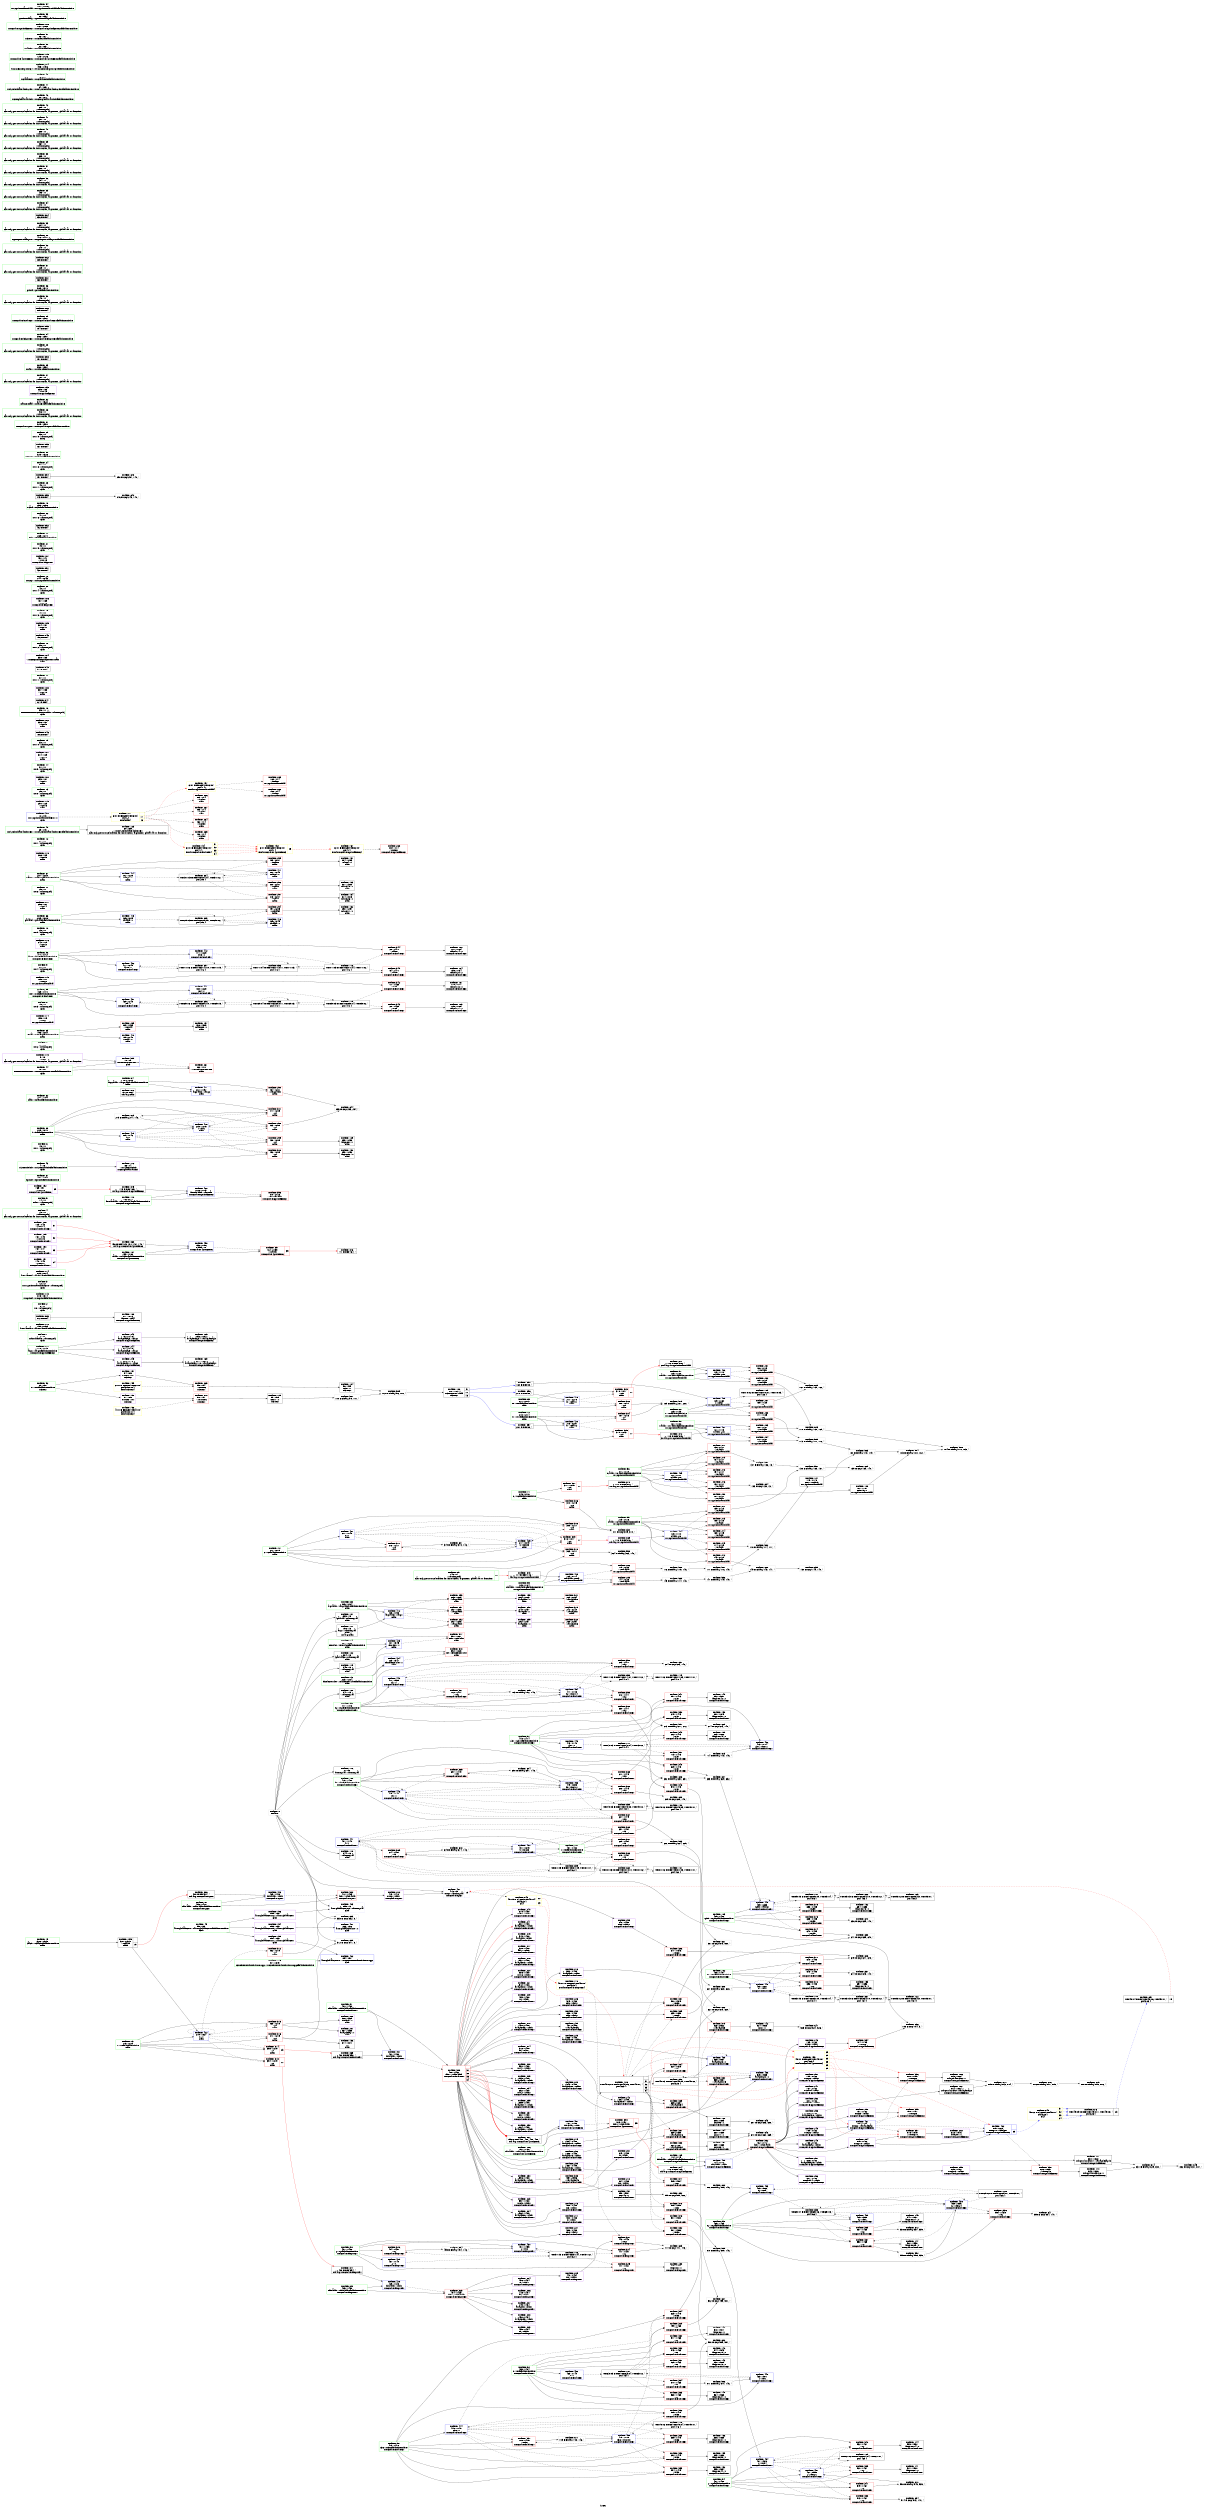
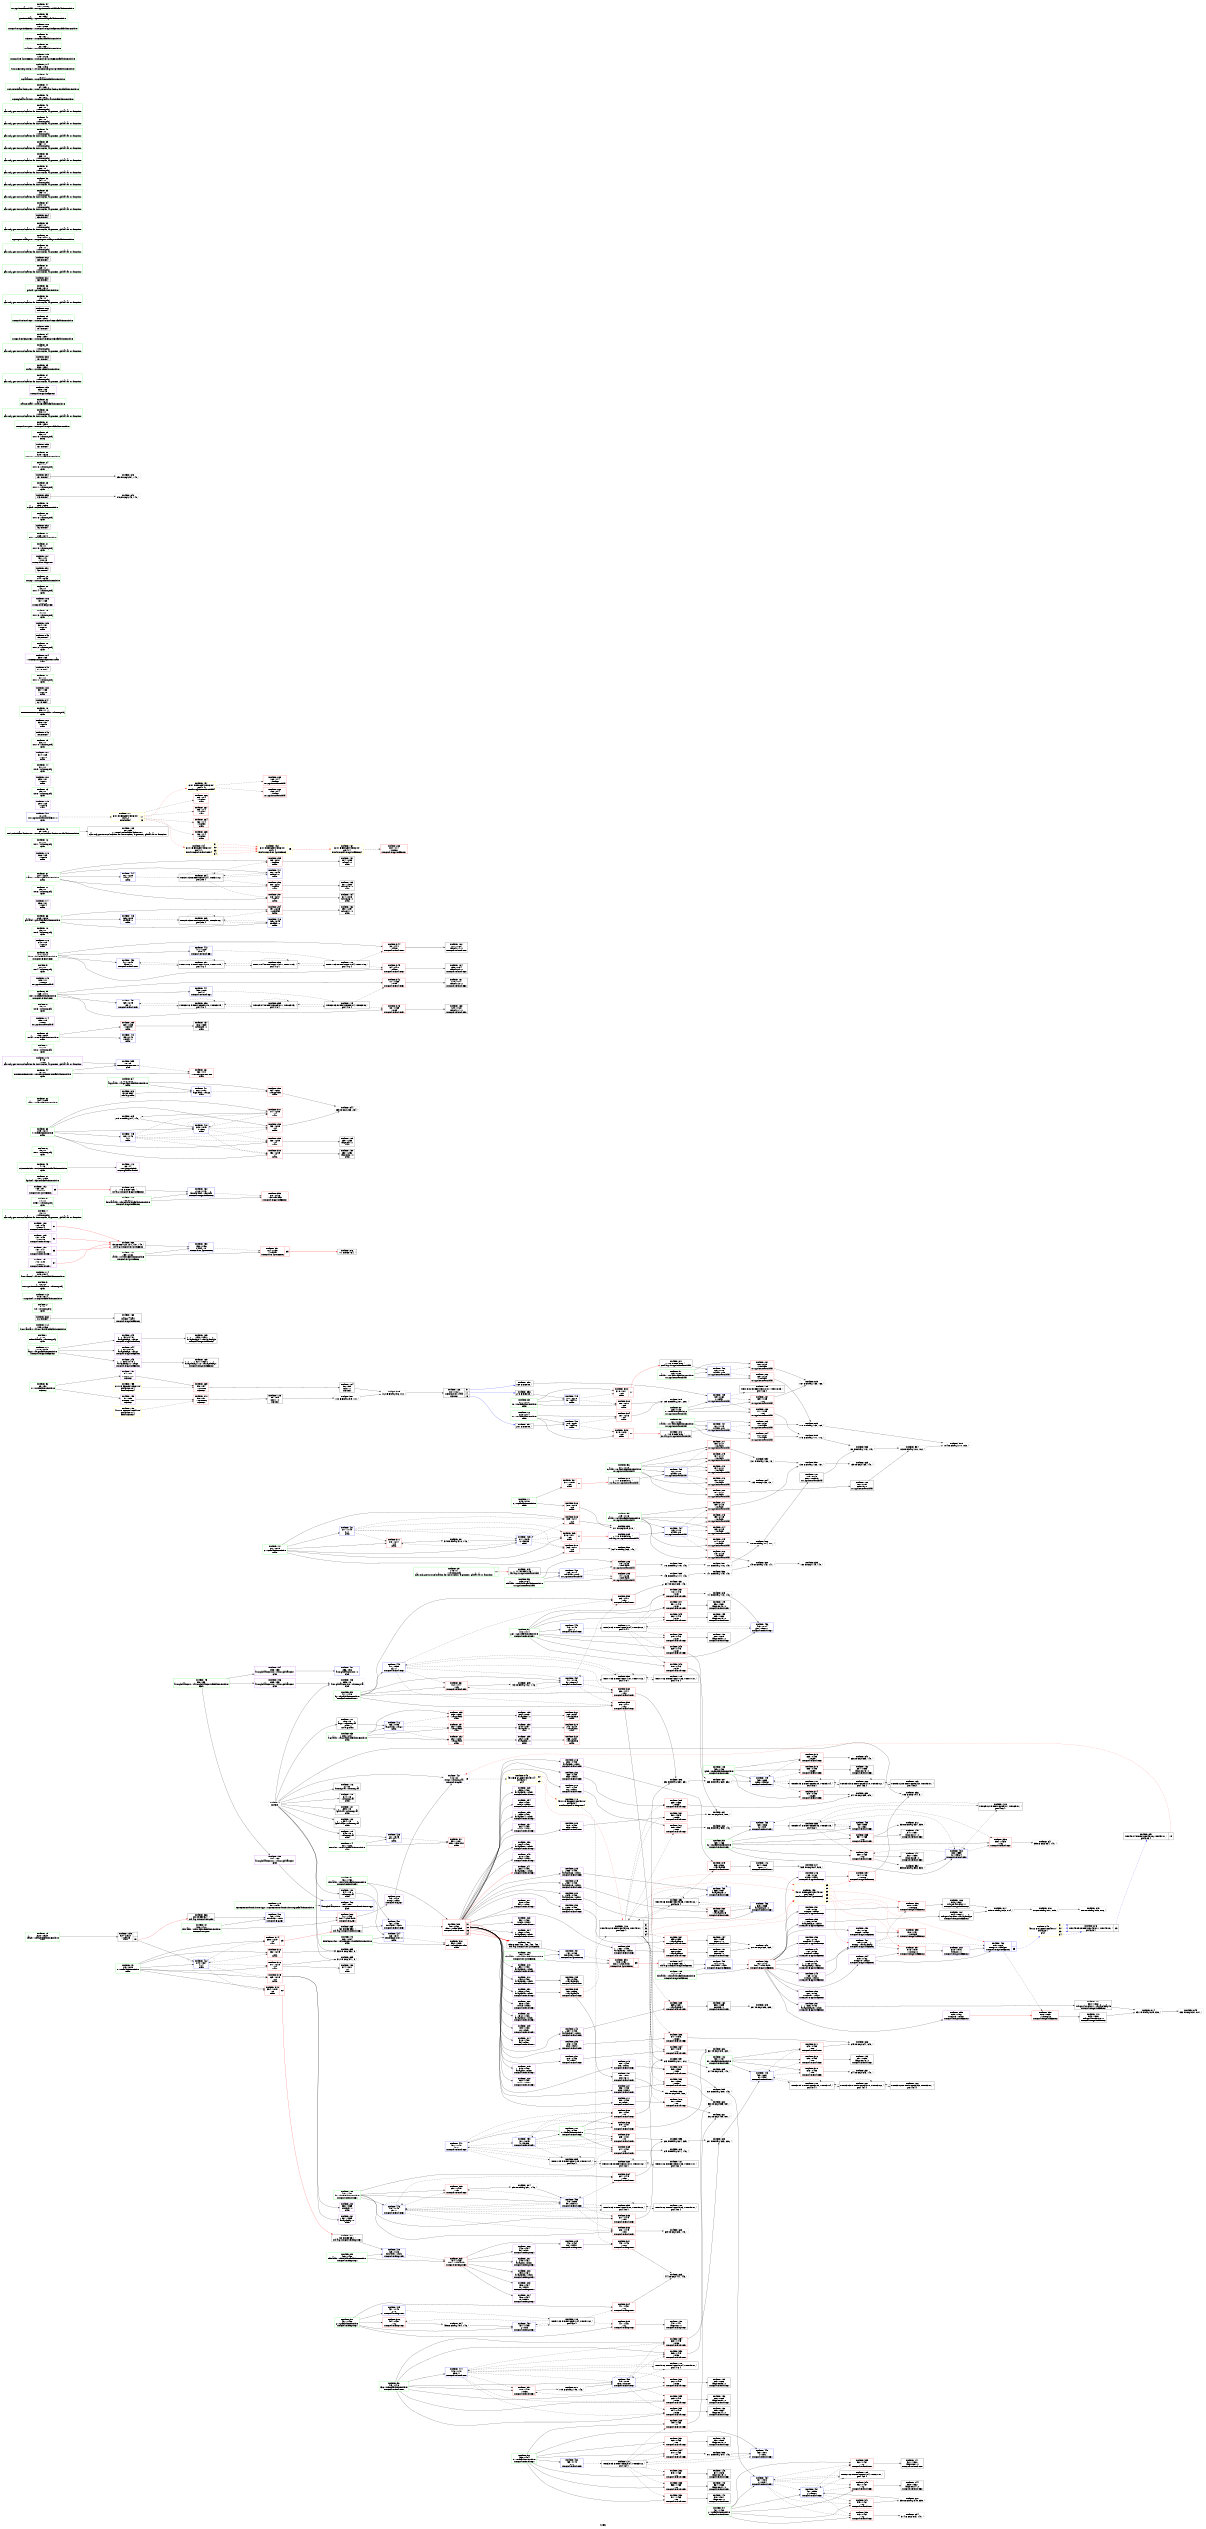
edge "NodeID: 618" -> "NodeID: 450": removed
edge "NodeID: 73" -> "NodeID: 312": added
edge "NodeID: 255" -> "NodeID: 398": color black -> red
